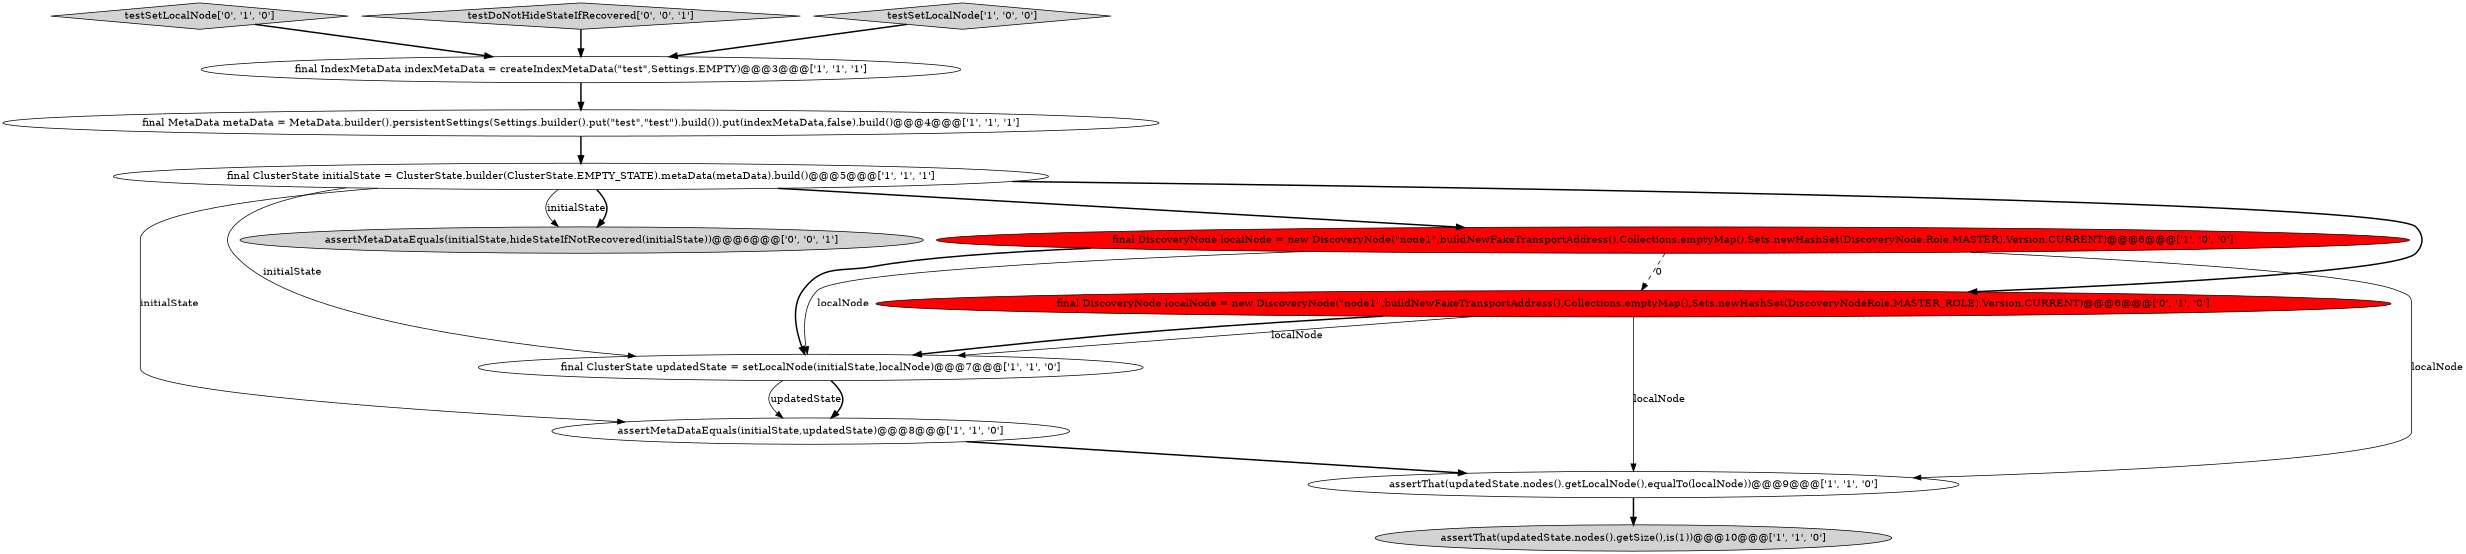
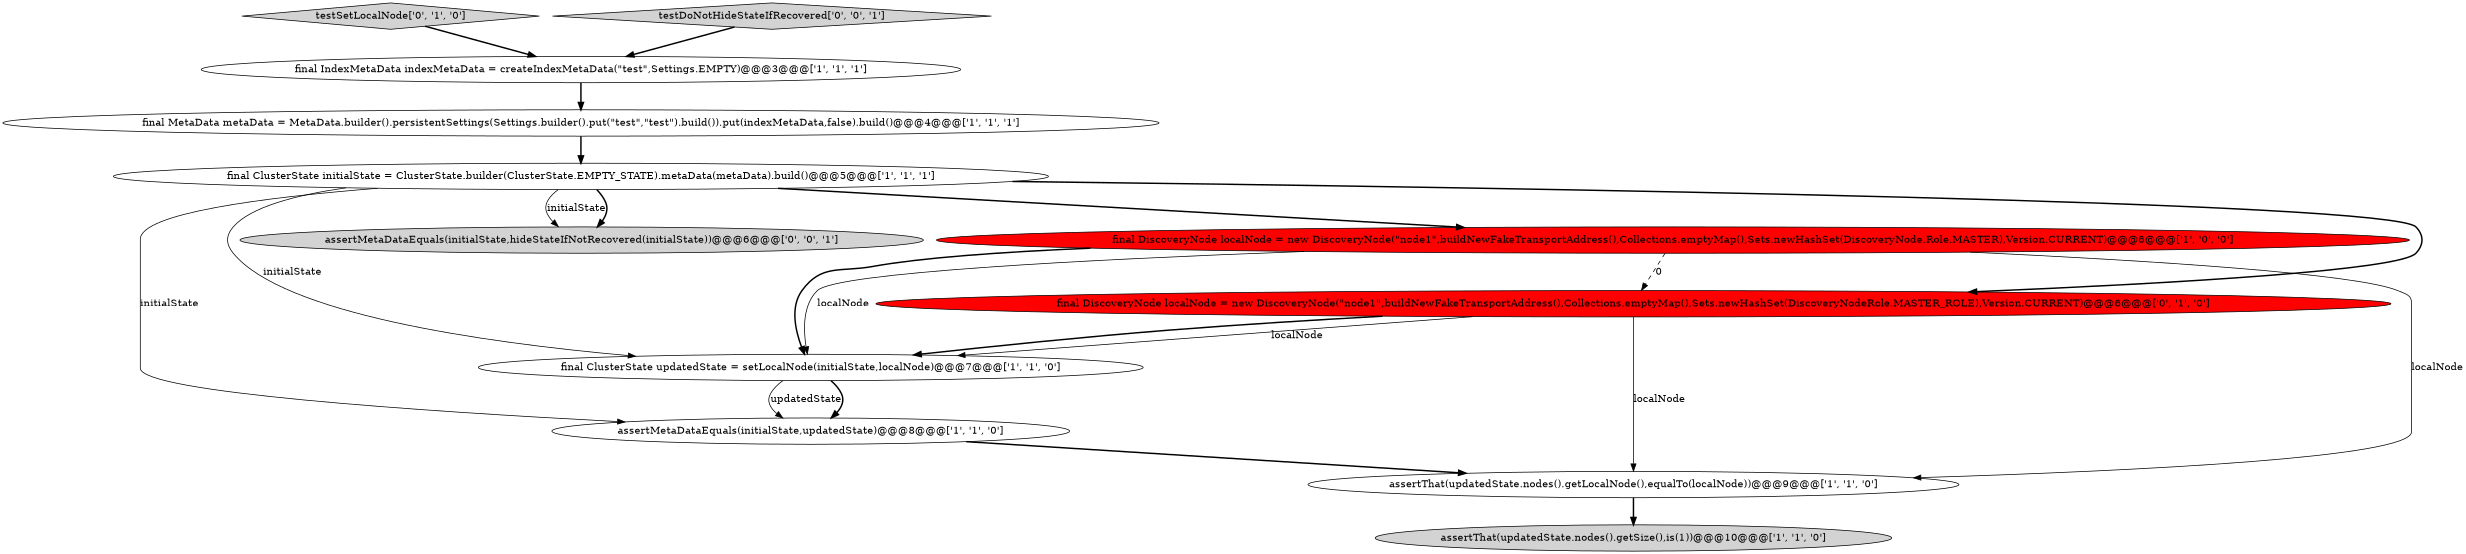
node "testSetLocalNode['1', '0', '0']": removed
